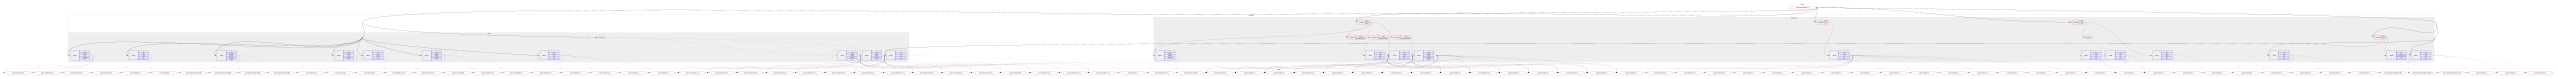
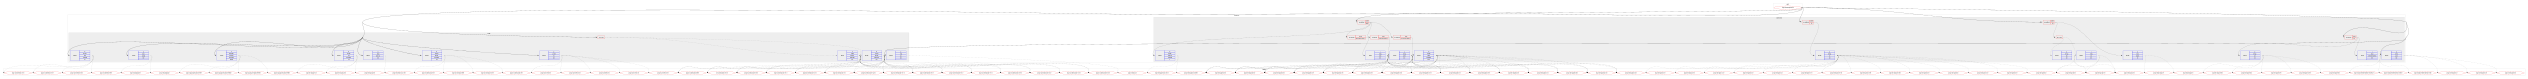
node "portage://dev-lang/lua-5.2.4": removed
